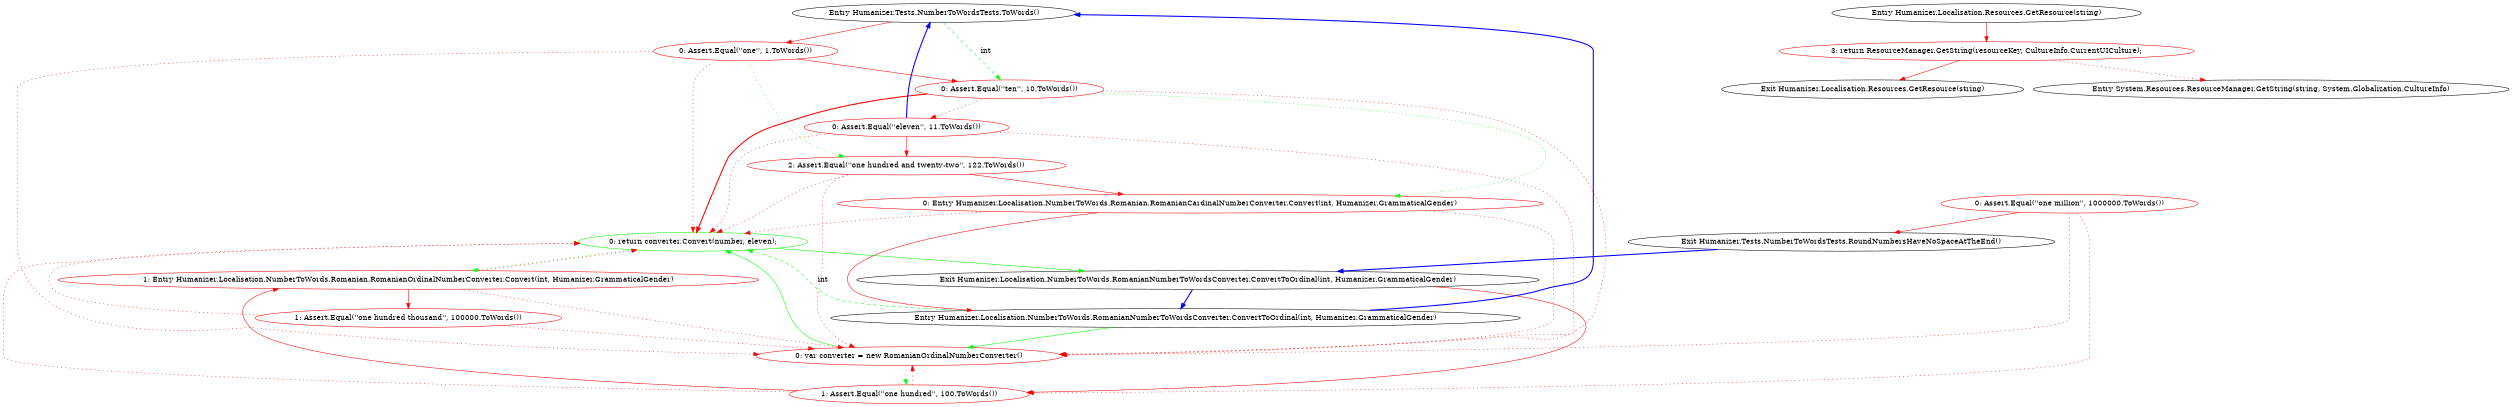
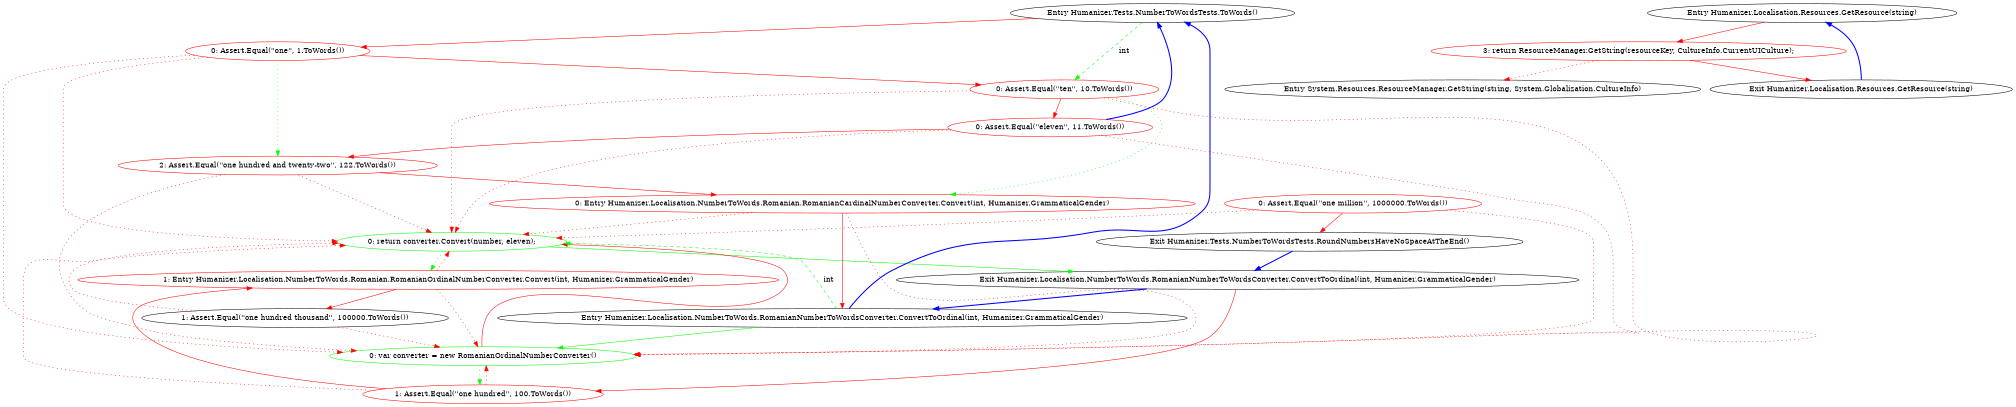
edge "Exit Humanizer.Localisation.Resources.GetResource(string)" -> "Entry Humanizer.Localisation.Resources.GetResource(string)": added
edge "0: Assert.Equal(''ten'', 10.ToWords())" -> "0: Assert.Equal(''eleven'', 11.ToWords())": style dotted -> solid
edge "0: Assert.Equal(''ten'', 10.ToWords())" -> "0: return converter.Convert(number, eleven);": style bold -> dotted
edge "0: var converter = new RomanianOrdinalNumberConverter()" -> "0: return converter.Convert(number, eleven);": color green -> red
node "1: Assert.Equal(''one hundred thousand'', 100000.ToWords())": color red -> black
node "0: var converter = new RomanianOrdinalNumberConverter()": color red -> green
edge "0: Assert.Equal(''one million'', 1000000.ToWords())" -> "1: Assert.Equal(''one hundred'', 100.ToWords())": now "0: Assert.Equal(''one million'', 1000000.ToWords())" -> "0: return converter.Convert(number, eleven);"
